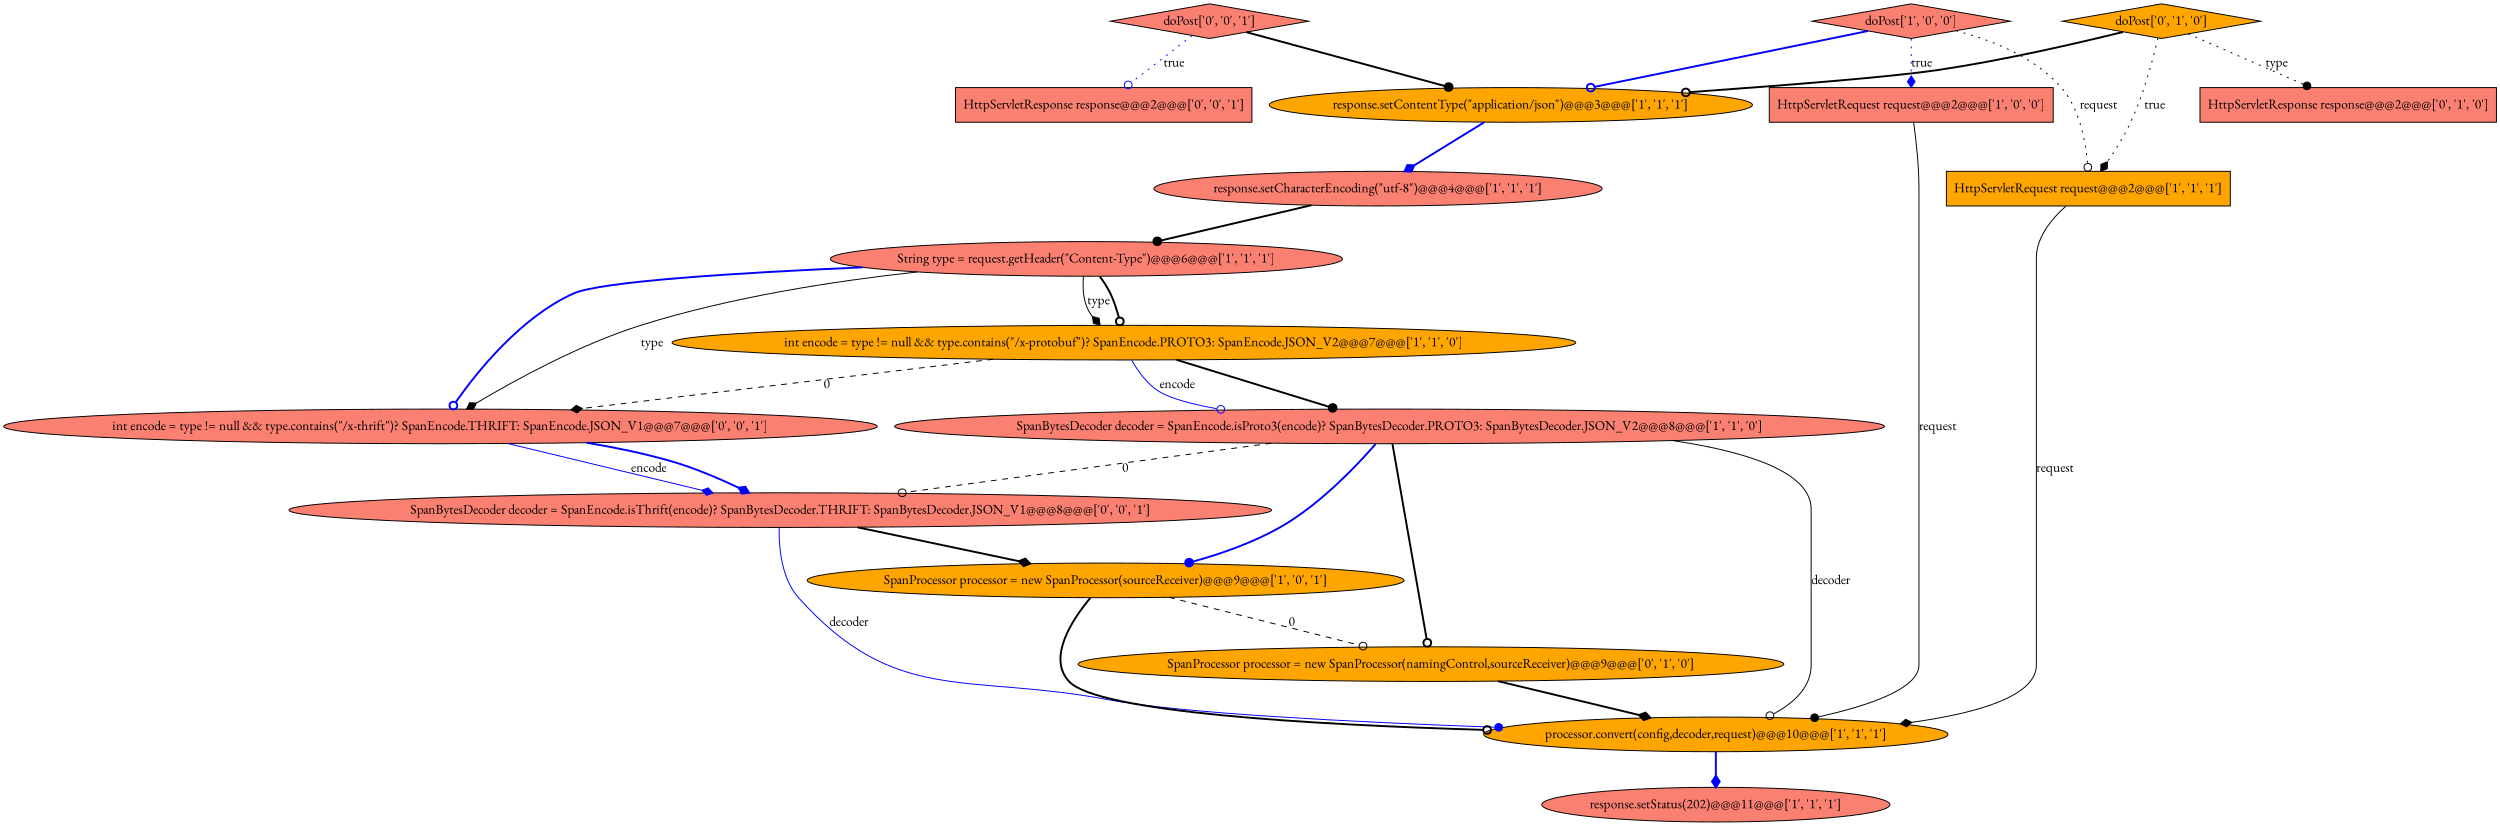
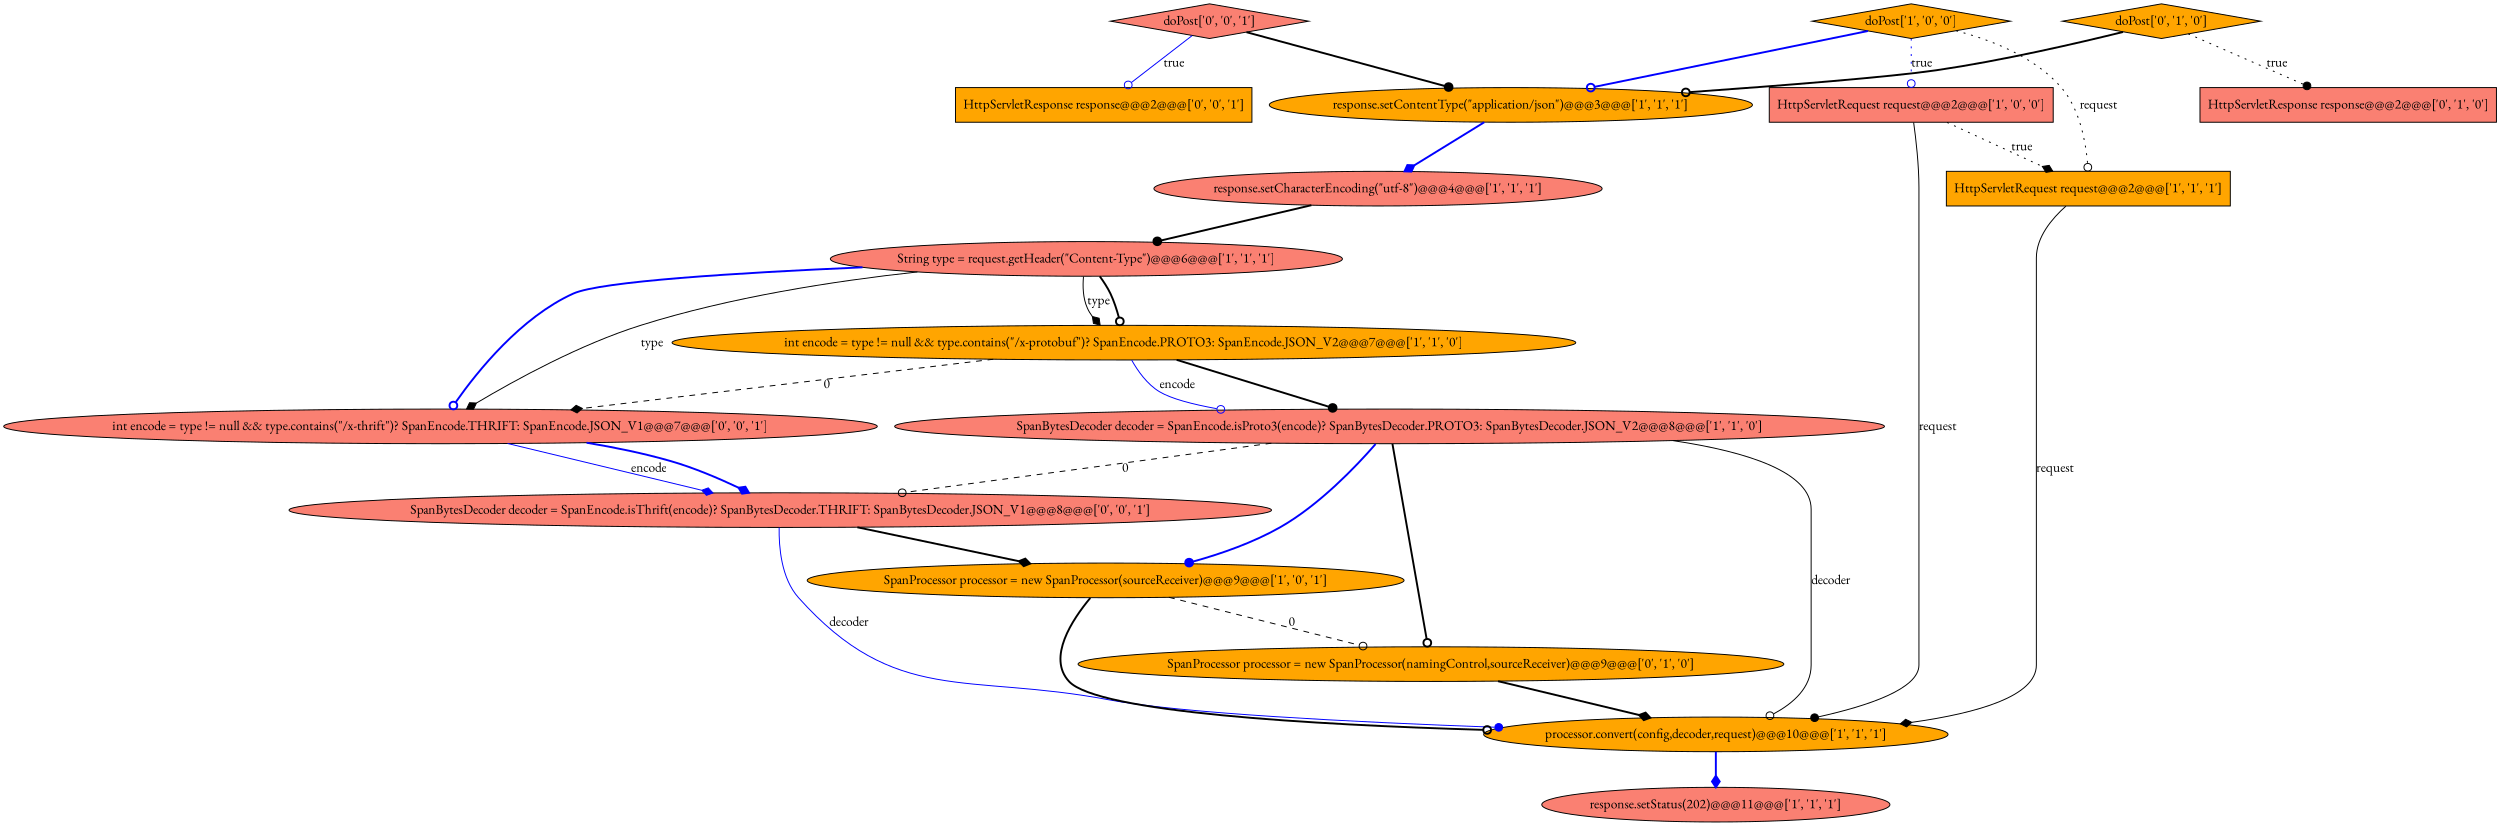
node "doPost['1', '0', '0']": fillcolor salmon -> orange
edge "doPost['1', '0', '0']" -> "HttpServletRequest request@@@2@@@['1', '0', '0']": arrowhead diamond -> odot
edge "doPost['0', '0', '1']" -> "HttpServletResponse response@@@2@@@['0', '0', '1']": style dotted -> solid
edge "doPost['0', '1', '0']" -> "HttpServletResponse response@@@2@@@['0', '1', '0']": label "type" -> "true"
edge "doPost['0', '1', '0']" -> "HttpServletRequest request@@@2@@@['1', '1', '1']": now "HttpServletRequest request@@@2@@@['1', '0', '0']" -> "HttpServletRequest request@@@2@@@['1', '1', '1']"
node "HttpServletResponse response@@@2@@@['0', '0', '1']": fillcolor salmon -> orange
